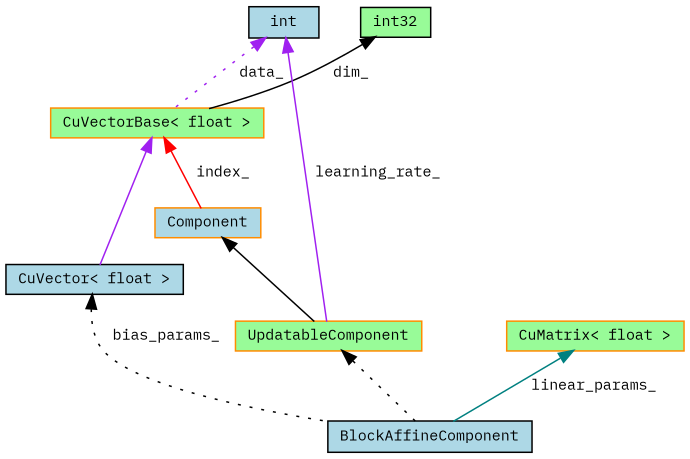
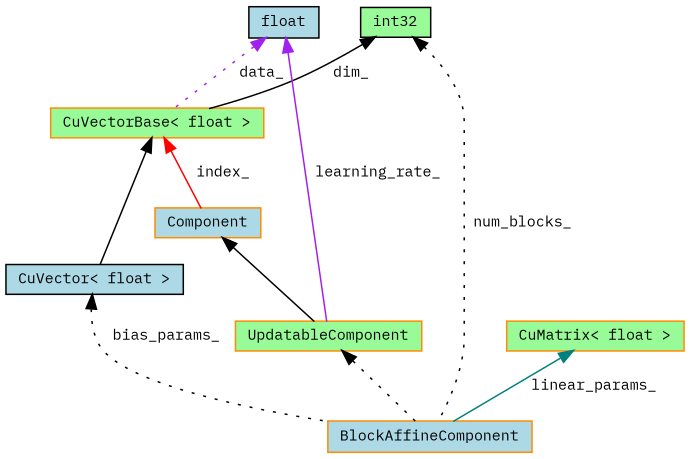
node "int": label "int" -> "float"
edge "CuVector< float >" -> "CuVectorBase< float >": color purple -> black
edge "BlockAffineComponent" -> "int32": added, label "num_blocks_"
node "BlockAffineComponent": color black -> darkorange
